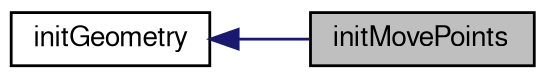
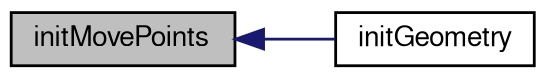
edge "initMovePoints" -> "initGeometry": reversed
